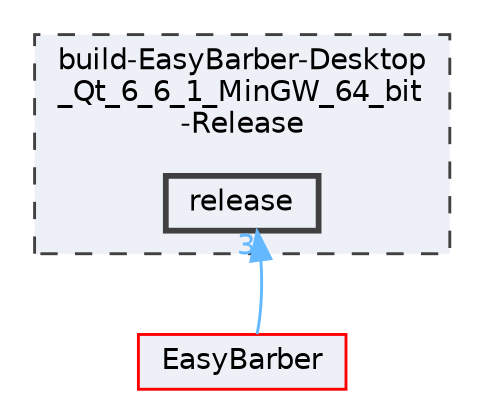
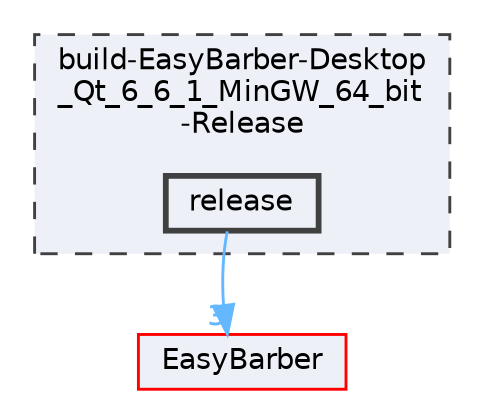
edge "EasyBarber" -> "release": reversed
